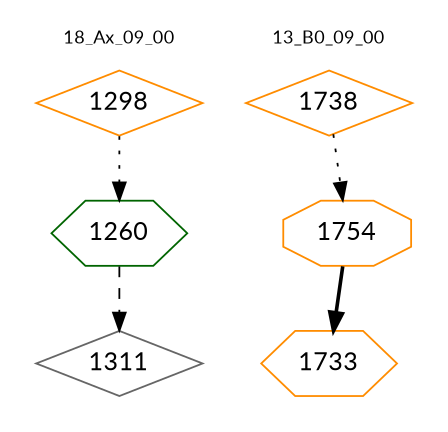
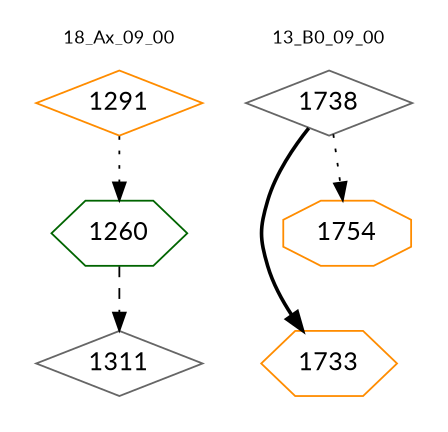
node "1298": label "1298" -> "1291"
node "1738": color darkorange -> gray40
edge "1754" -> "1733": now "1738" -> "1733"
